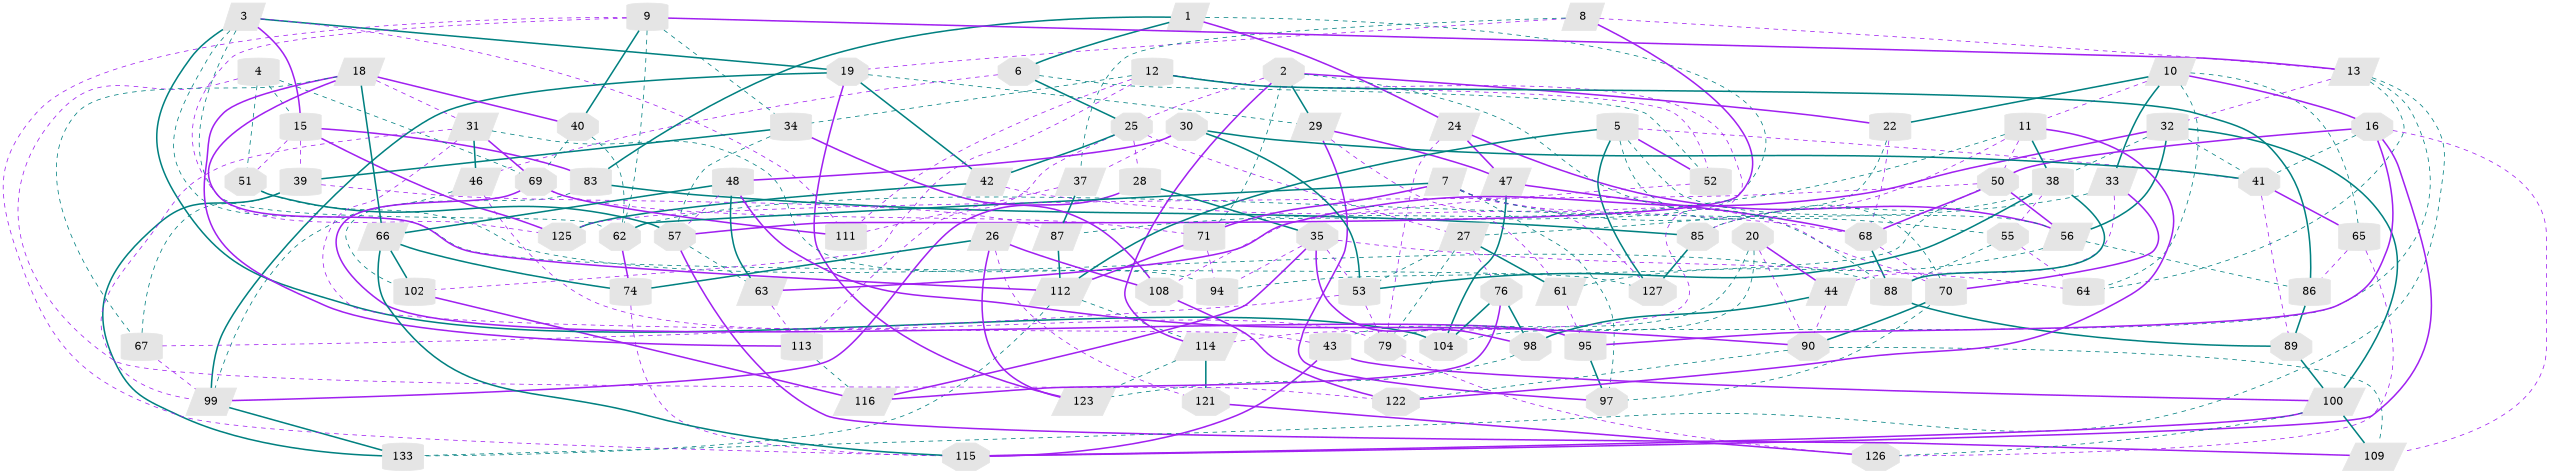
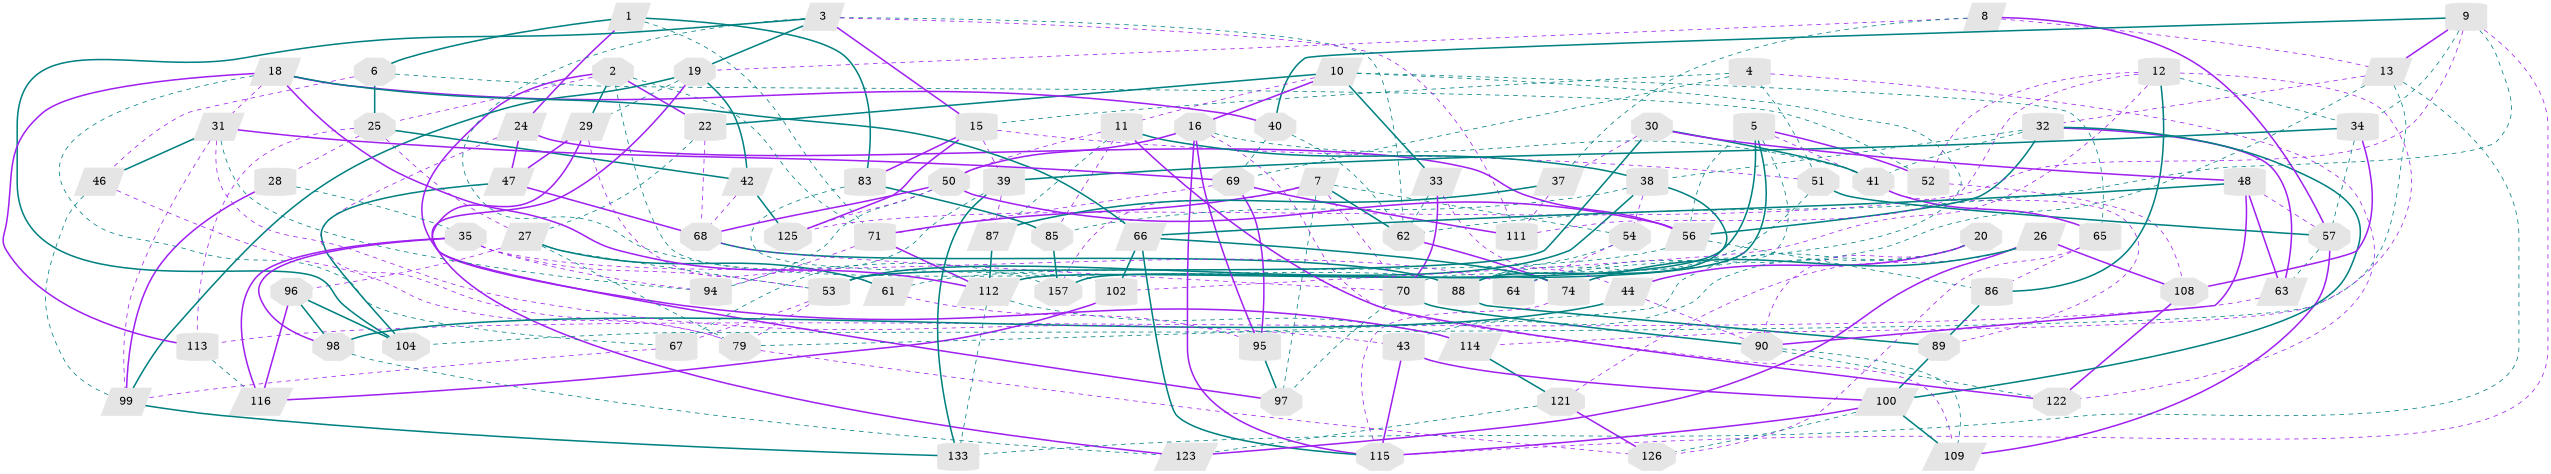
edge "28" -- "35": style bold -> dashed
node "55": label "55" -> "54"
edge "48" -- "63": color teal -> purple
node "76": label "76" -> "96"
node "127": label "127" -> "157"
edge "114" -- "123": now "121" -- "123"
